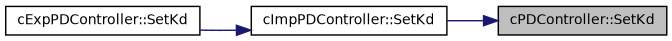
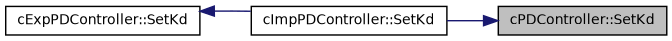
edge "cExpPDController::SetKd" -> "cImpPDController::SetKd": reversed
